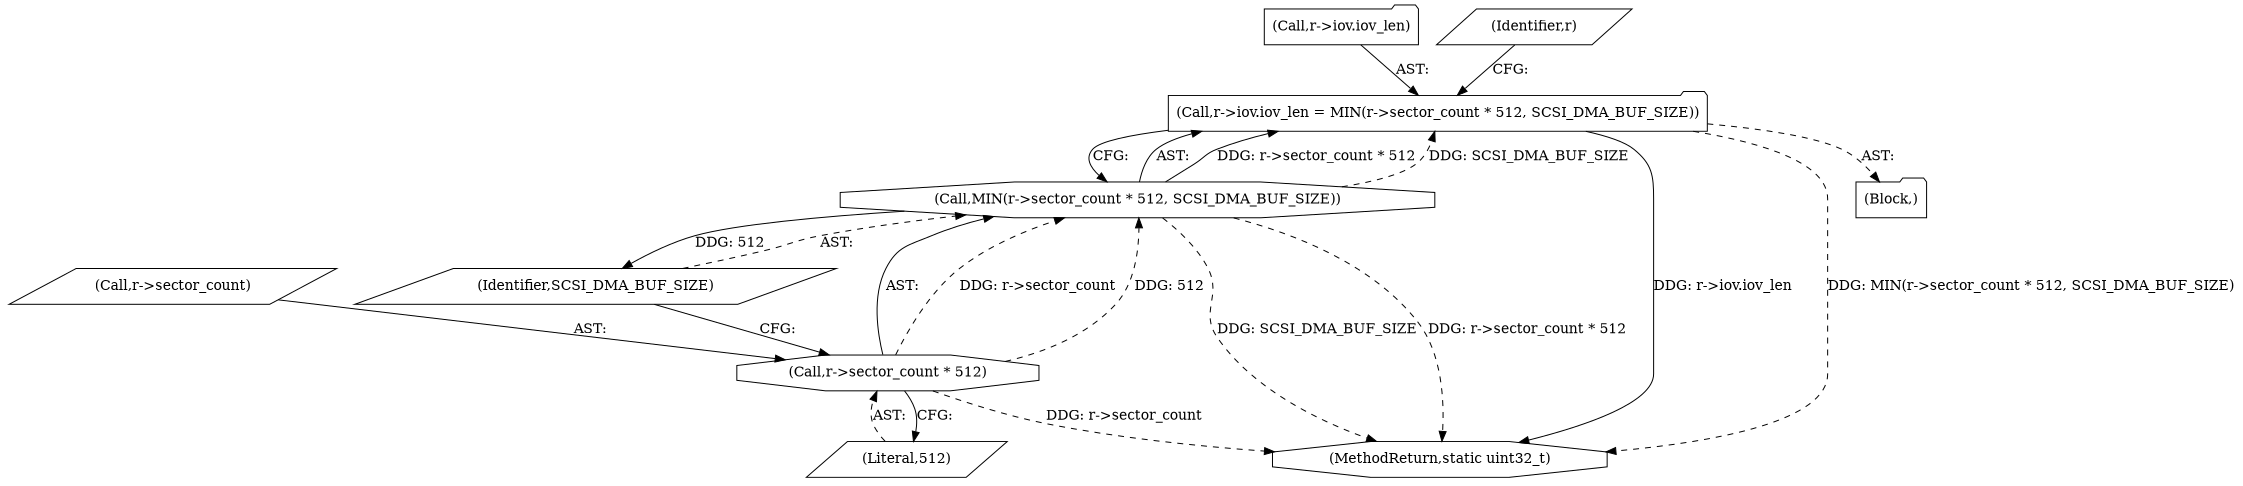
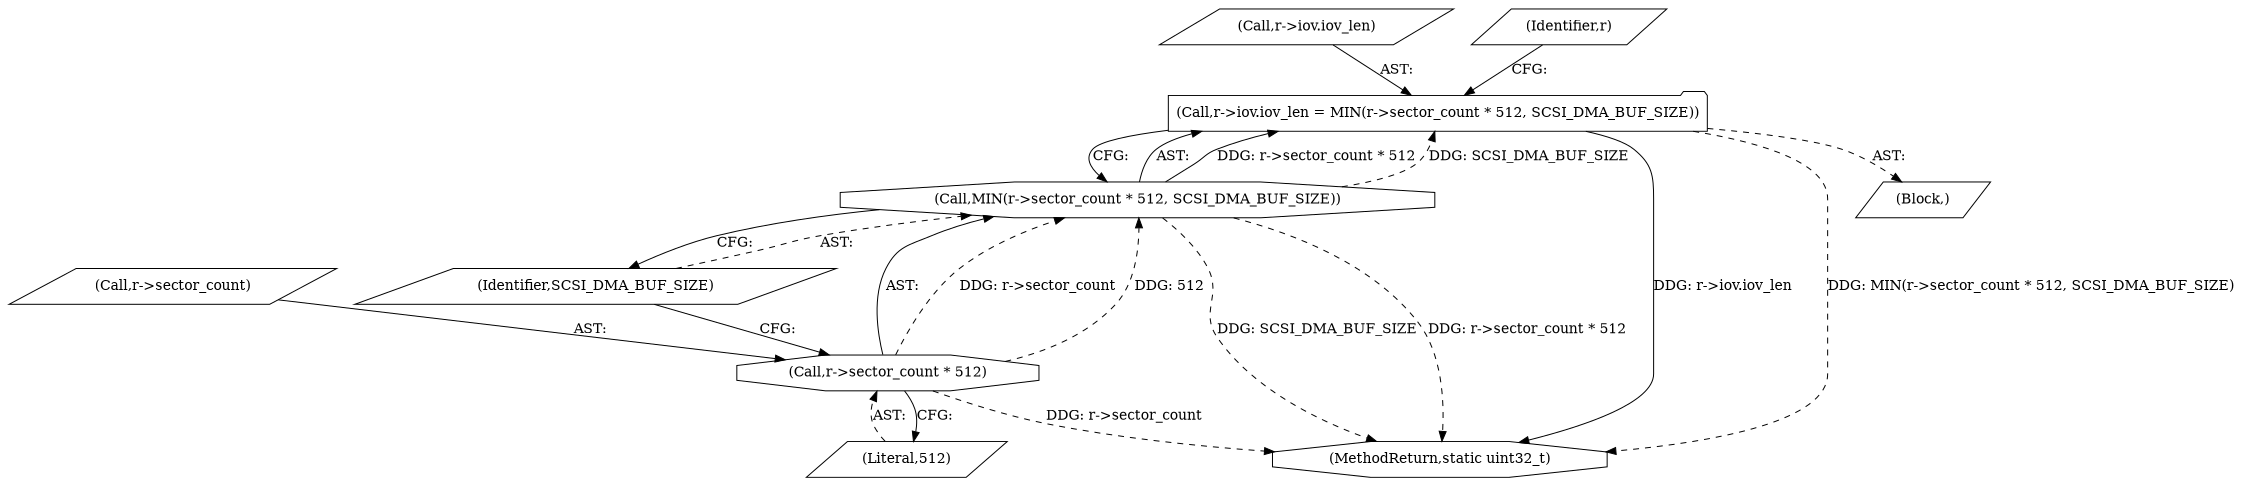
node "(Call,r->iov.iov_len)": shape folder -> parallelogram
node "(Block,)": shape folder -> parallelogram
edge "(Call,MIN(r->sector_count * 512, SCSI_DMA_BUF_SIZE))" -> "(Identifier,SCSI_DMA_BUF_SIZE)": label "DDG: 512" -> "CFG: "
